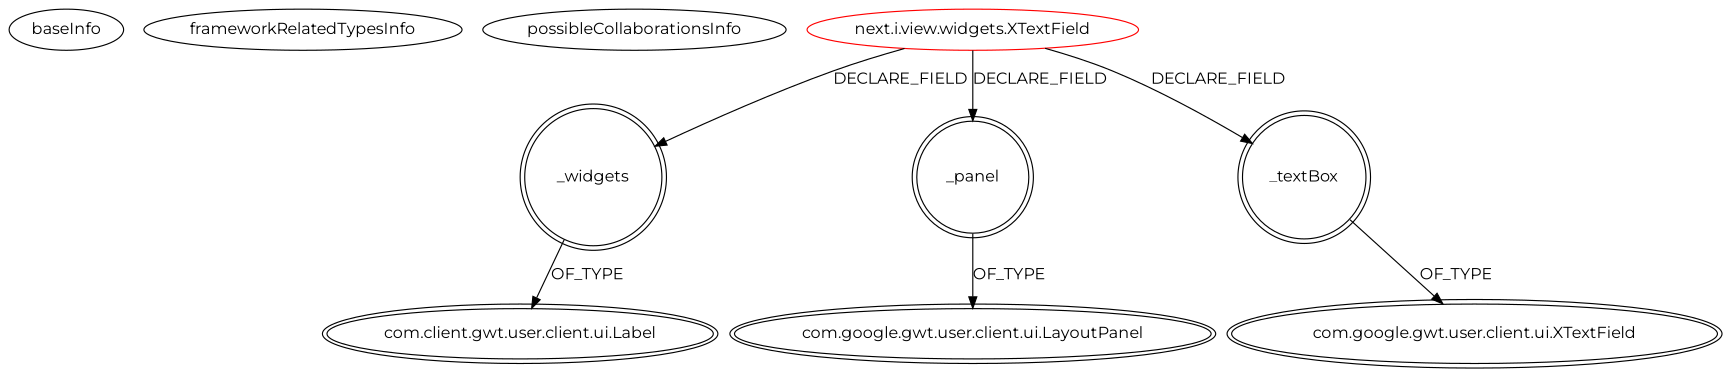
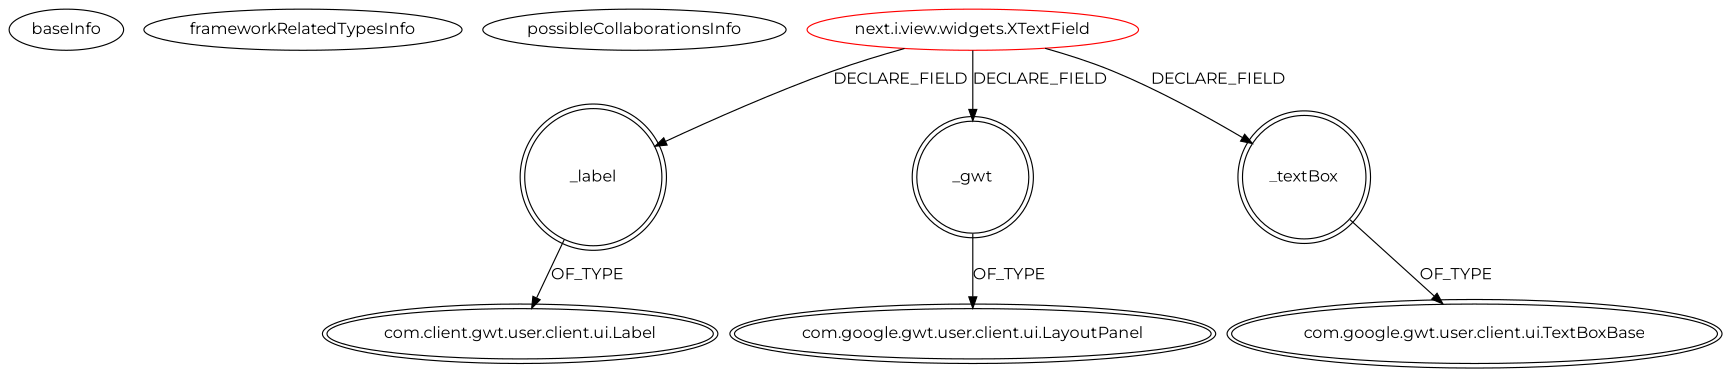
node "_widgets": label "_widgets" -> "_label"
node "_panel": label "_panel" -> "_gwt"
node "com.google.gwt.user.client.ui.XTextField": label "com.google.gwt.user.client.ui.XTextField" -> "com.google.gwt.user.client.ui.TextBoxBase"
